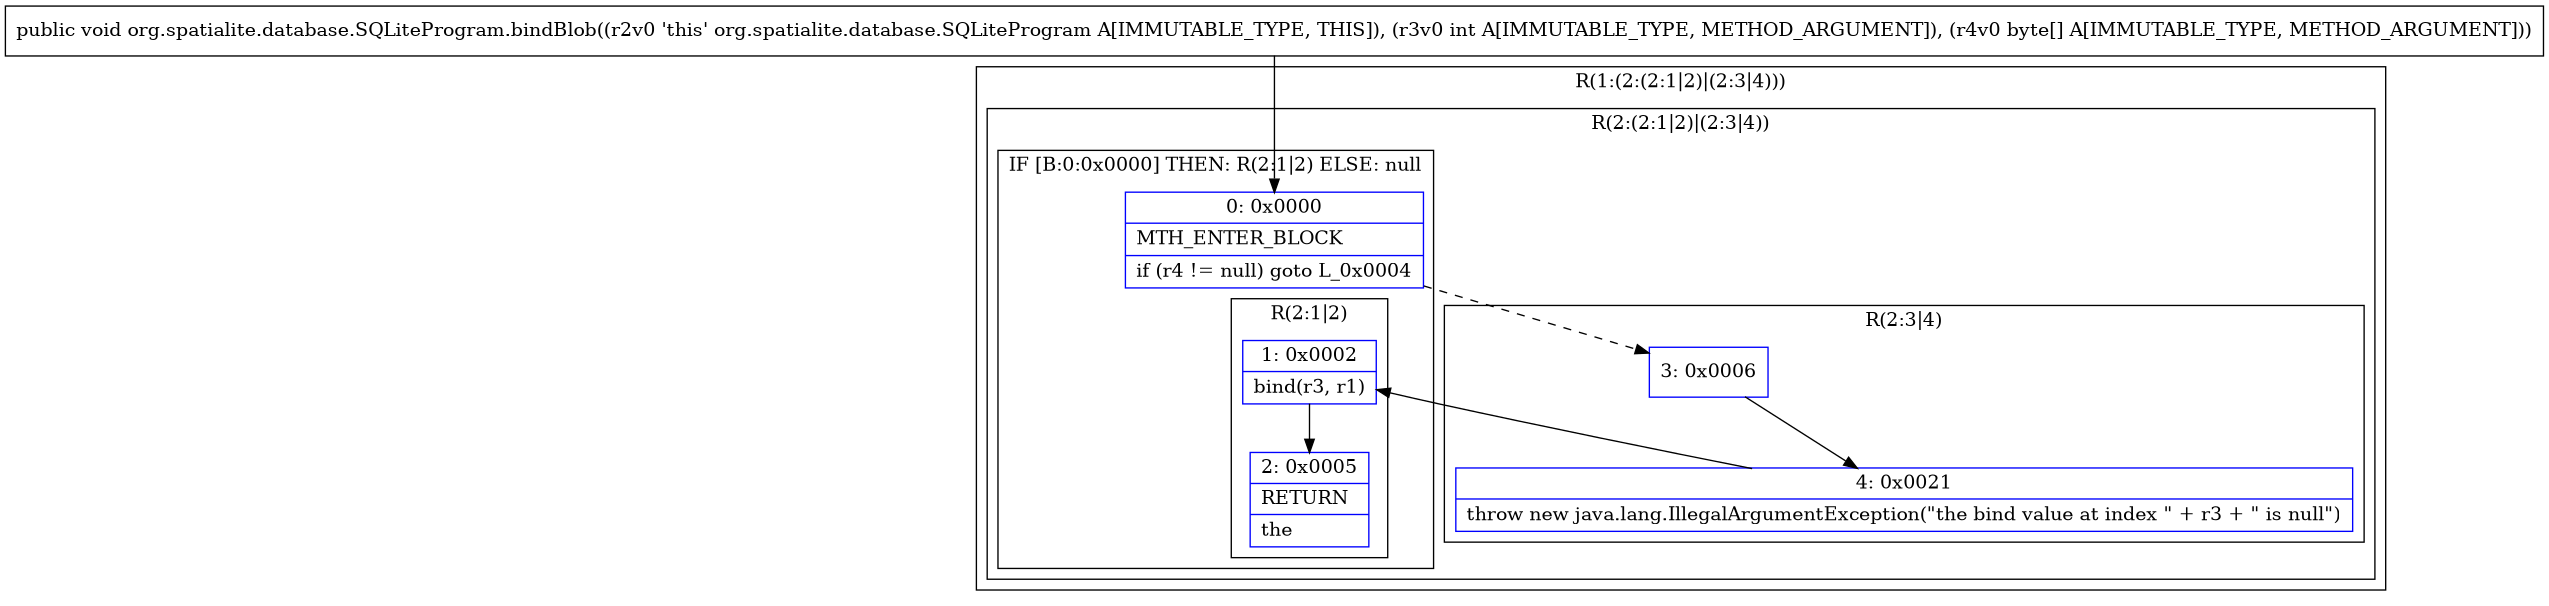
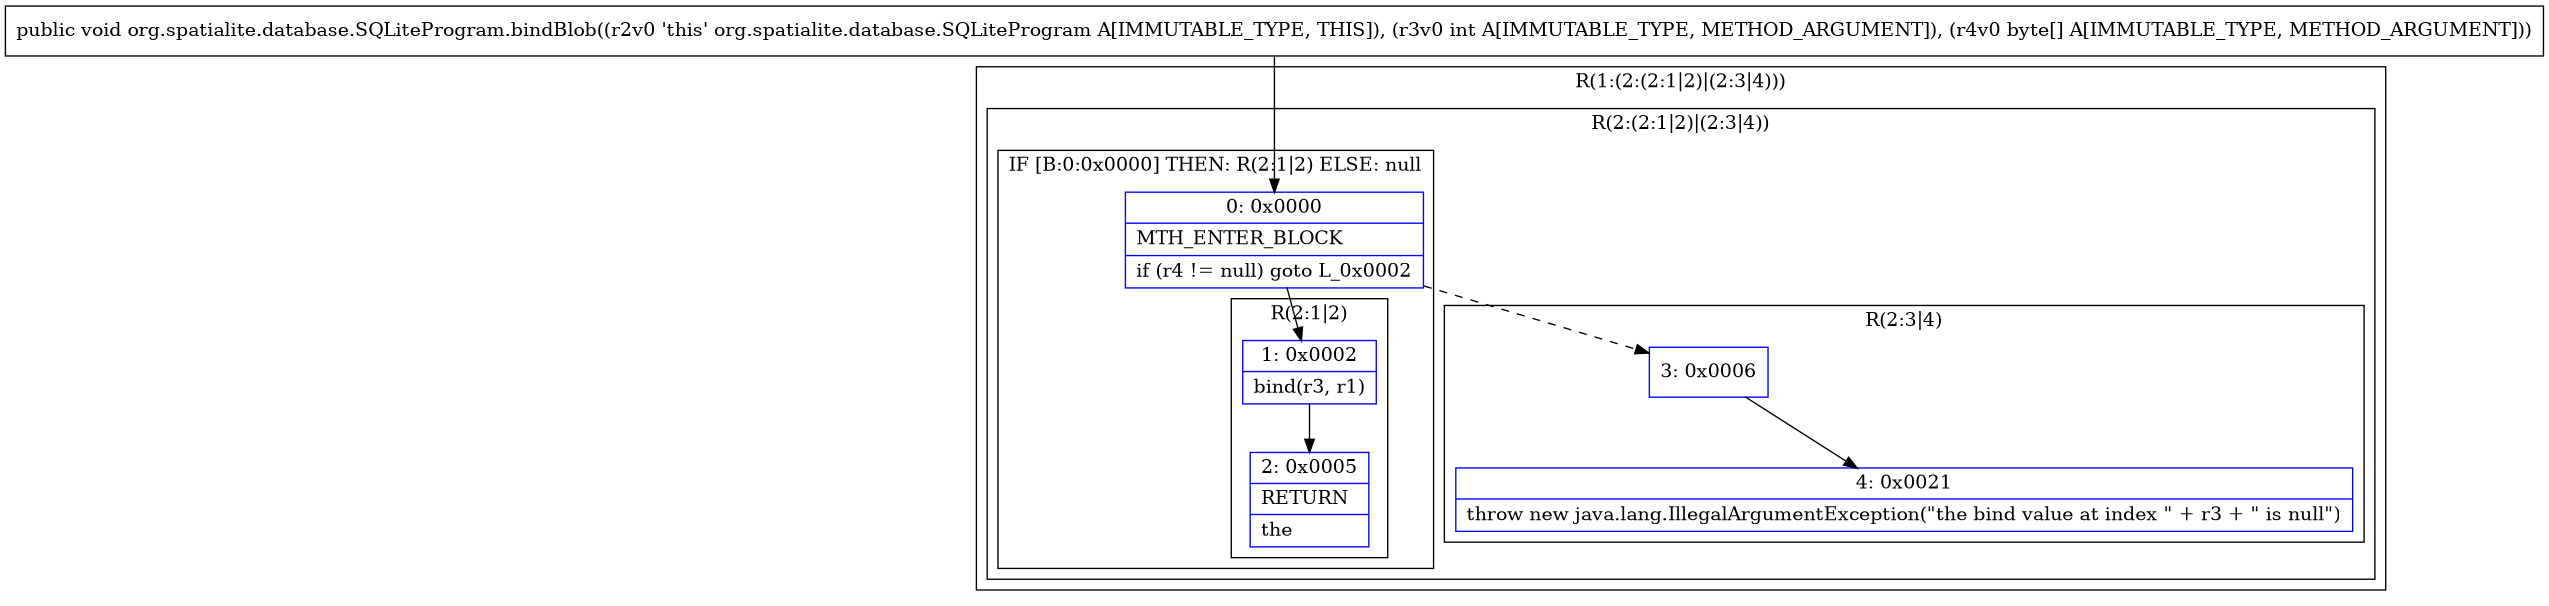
node "0: 0x0000": text "if (r4 != null) goto L_0x0004" -> "if (r4 != null) goto L_0x0002"
edge "4: 0x0021" -> "1: 0x0002": now "0: 0x0000" -> "1: 0x0002"
